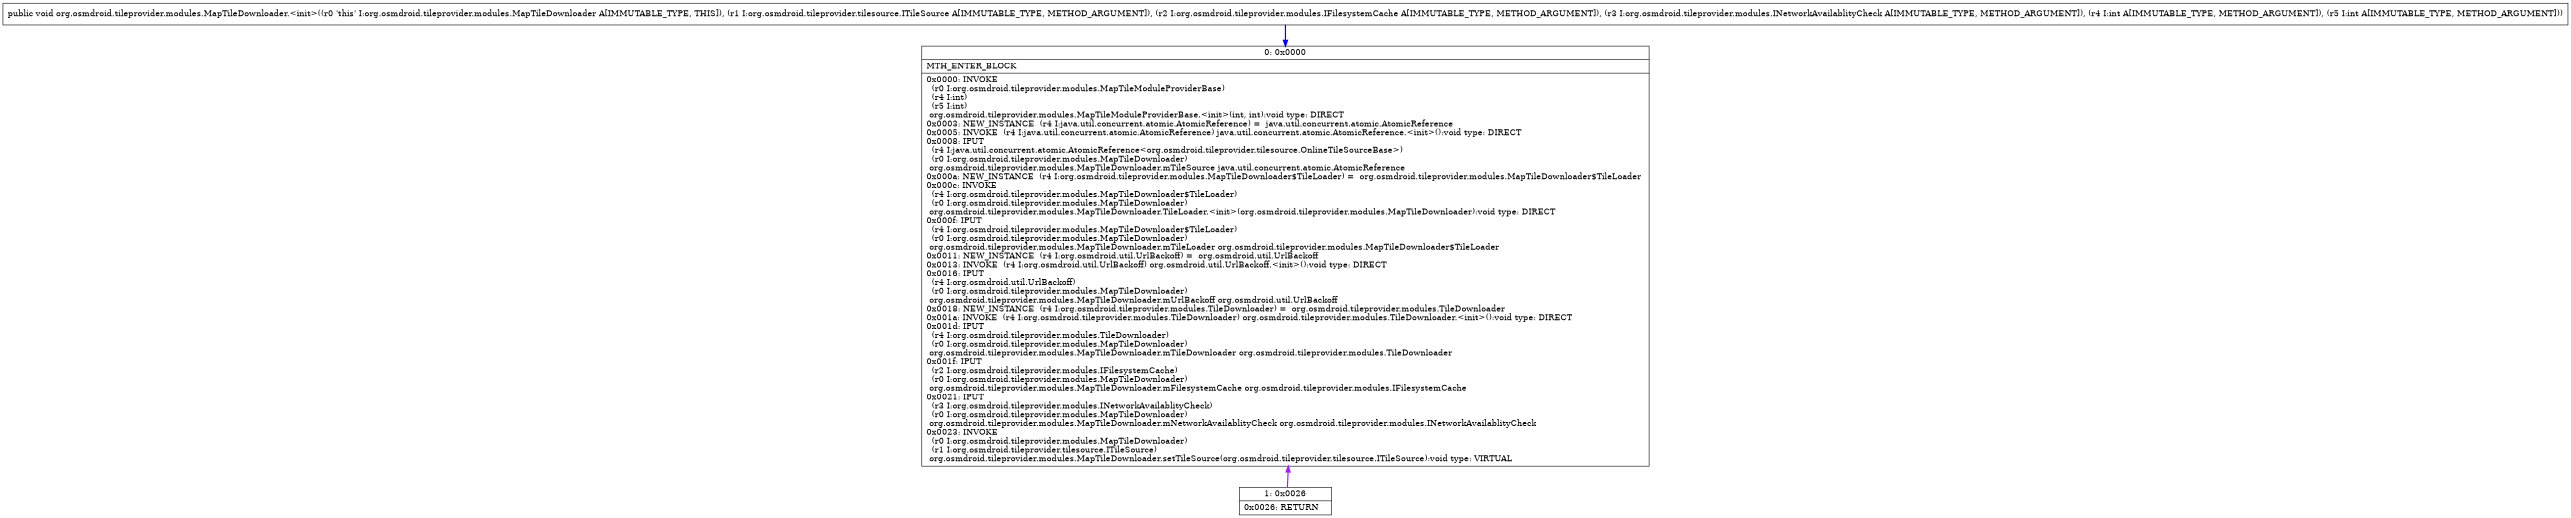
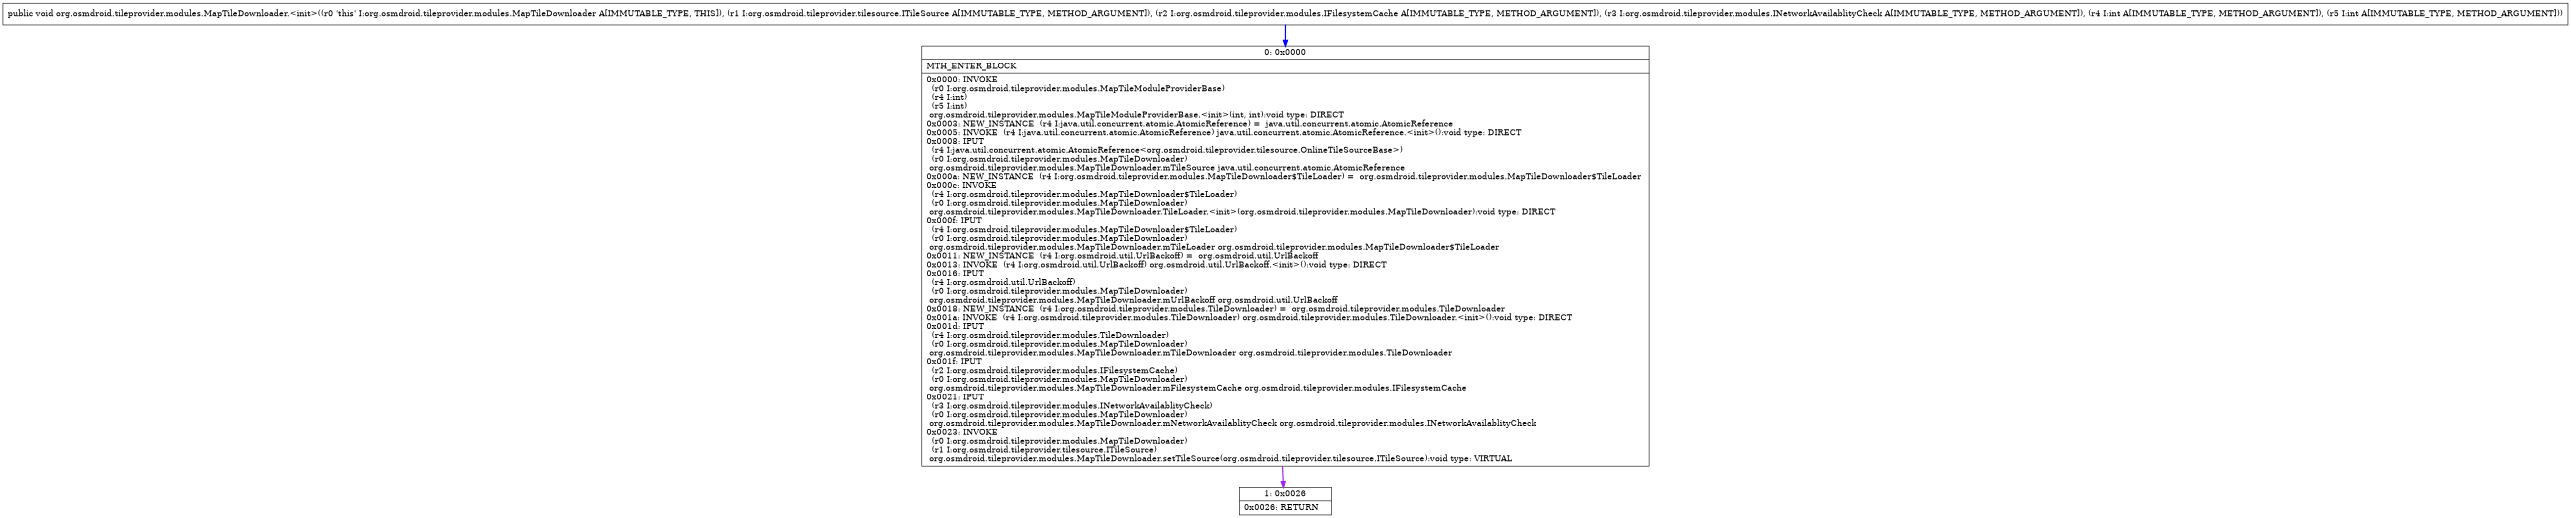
edge "1: 0x0026" -> "0: 0x0000": reversed
